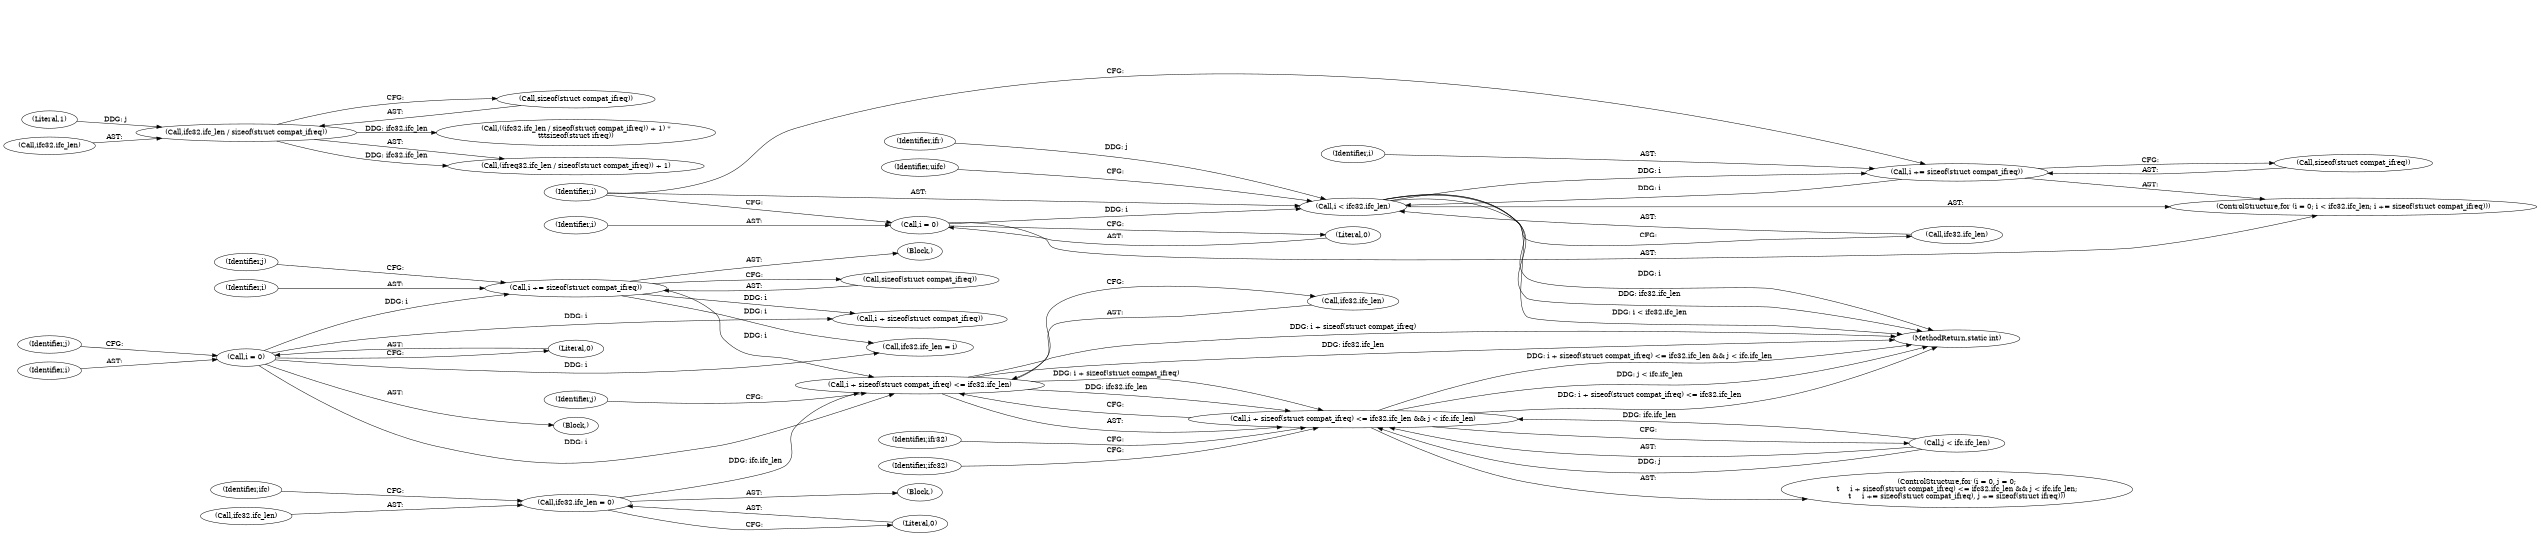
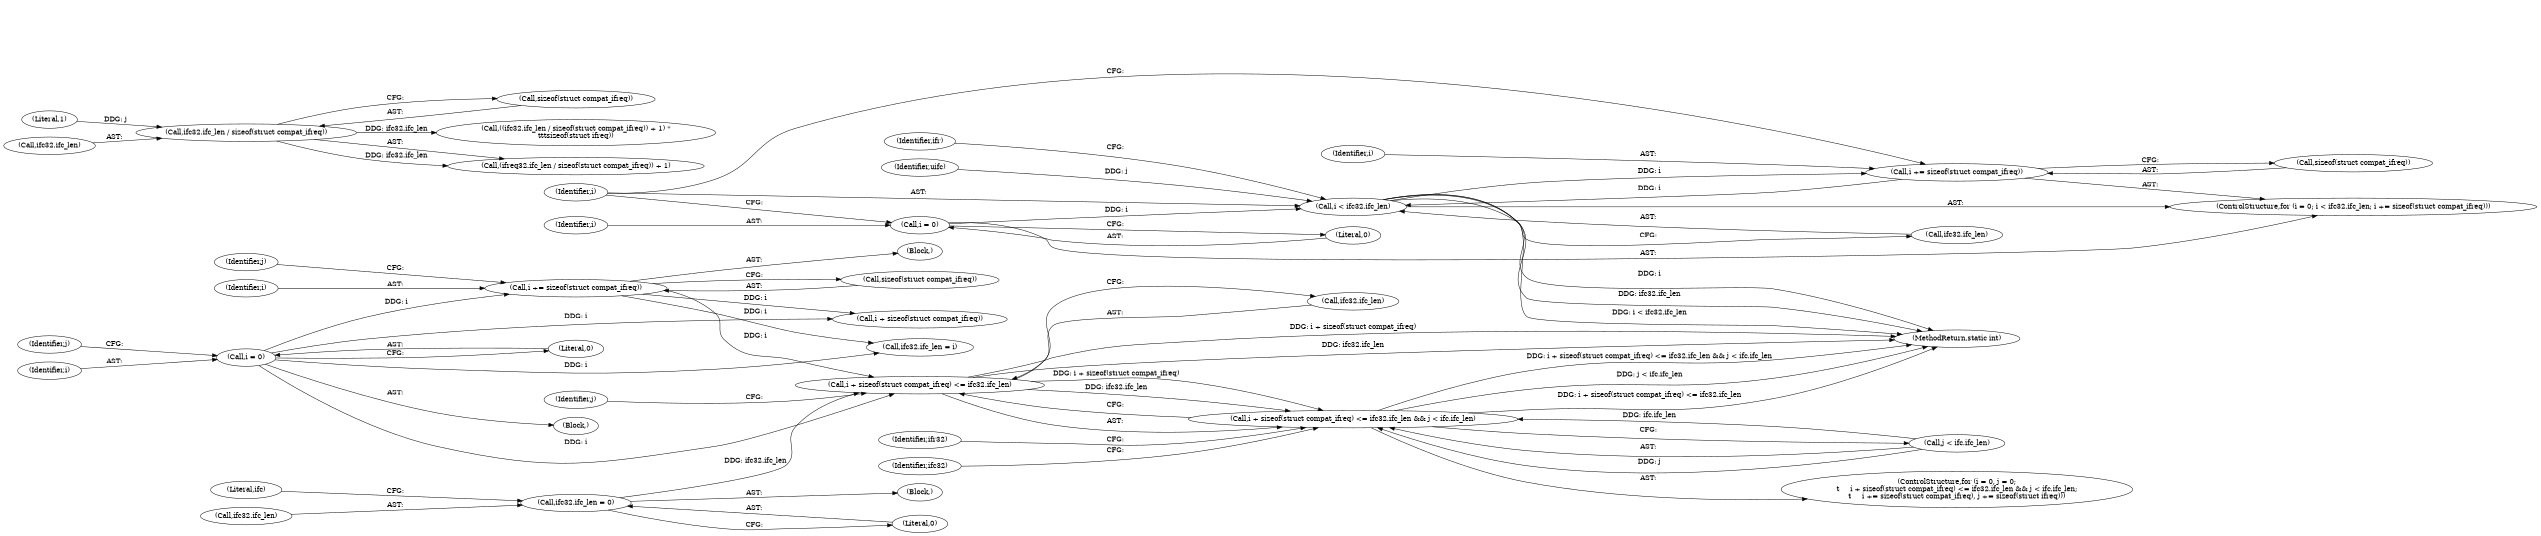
edge "(Identifier,ifr)" -> "(Call,i < ifc32.ifc_len)": label "DDG: j" -> "CFG: "
edge "(Identifier,uifc)" -> "(Call,i < ifc32.ifc_len)": label "CFG: " -> "DDG: j"
edge "(Call,ifc32.ifc_len = 0)" -> "(Call,i + sizeof(struct compat_ifreq) <= ifc32.ifc_len)": label "DDG: ifc.ifc_len" -> "DDG: ifc32.ifc_len"
node "(Identifier,ifc)": label "(Identifier,ifc)" -> "(Literal,ifc)"
